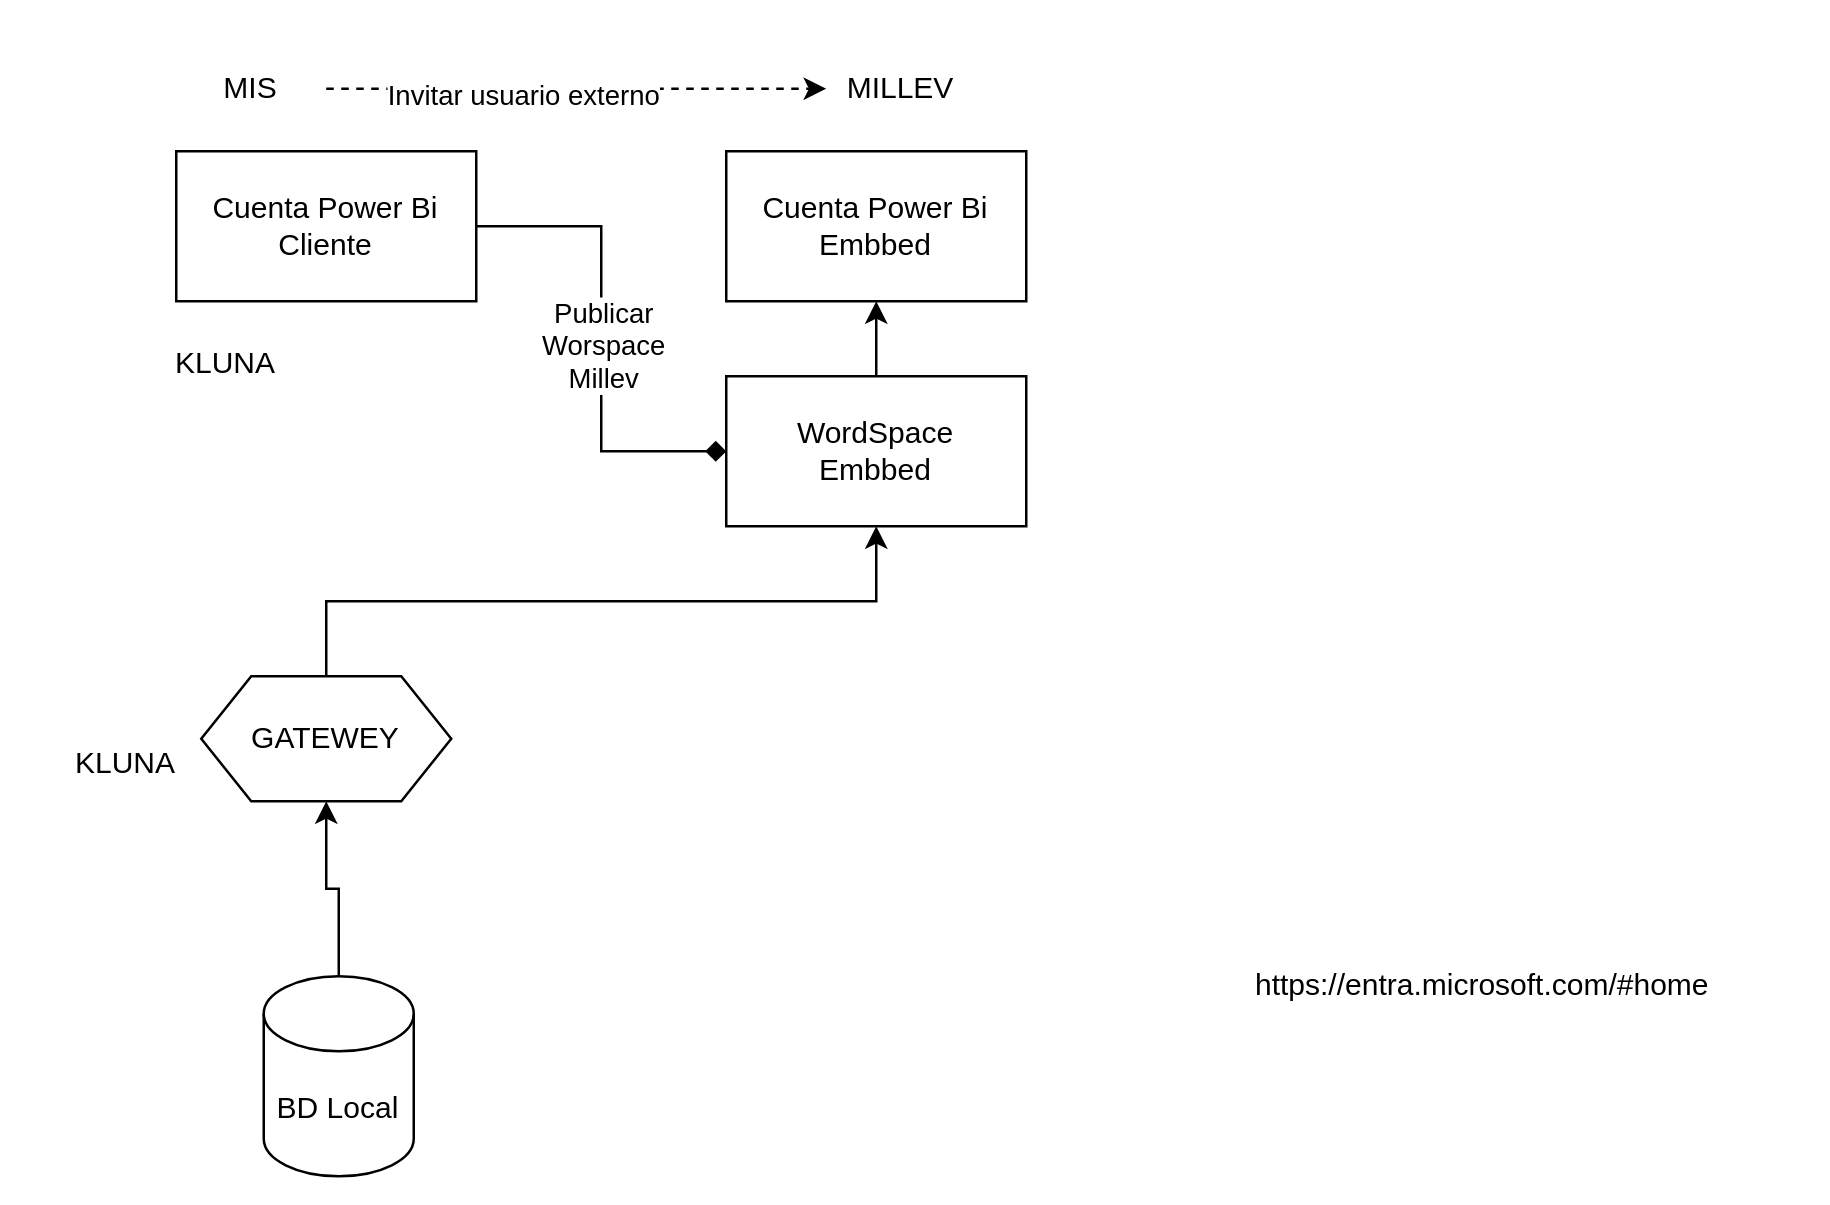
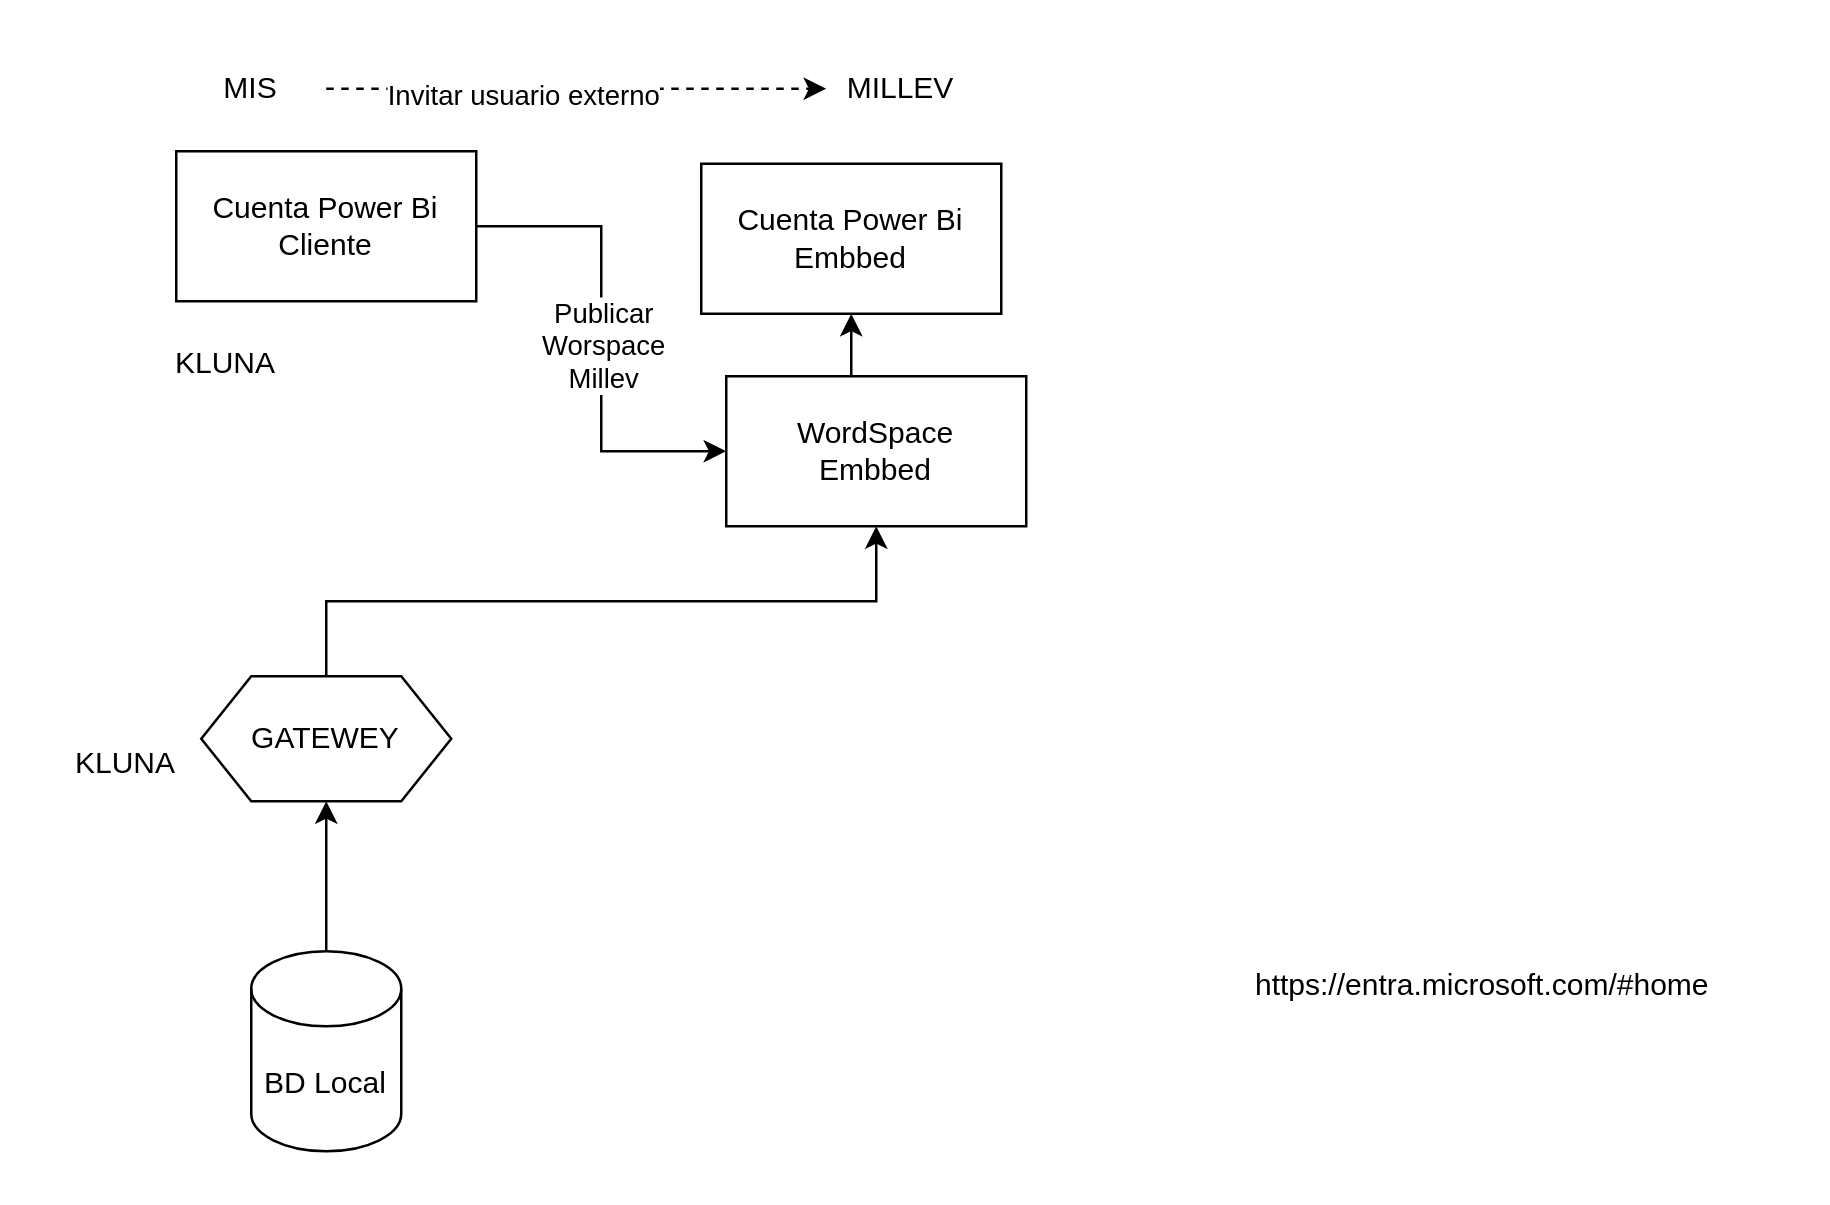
node "Cuenta Power Bi Embbed": moved (876, 226) -> (851, 239)
edge "Cuenta Power Bi Cliente" -> "WordSpace Embbed": arrowhead diamond -> classic
node "BD Local": moved (339, 1076) -> (326, 1051)
